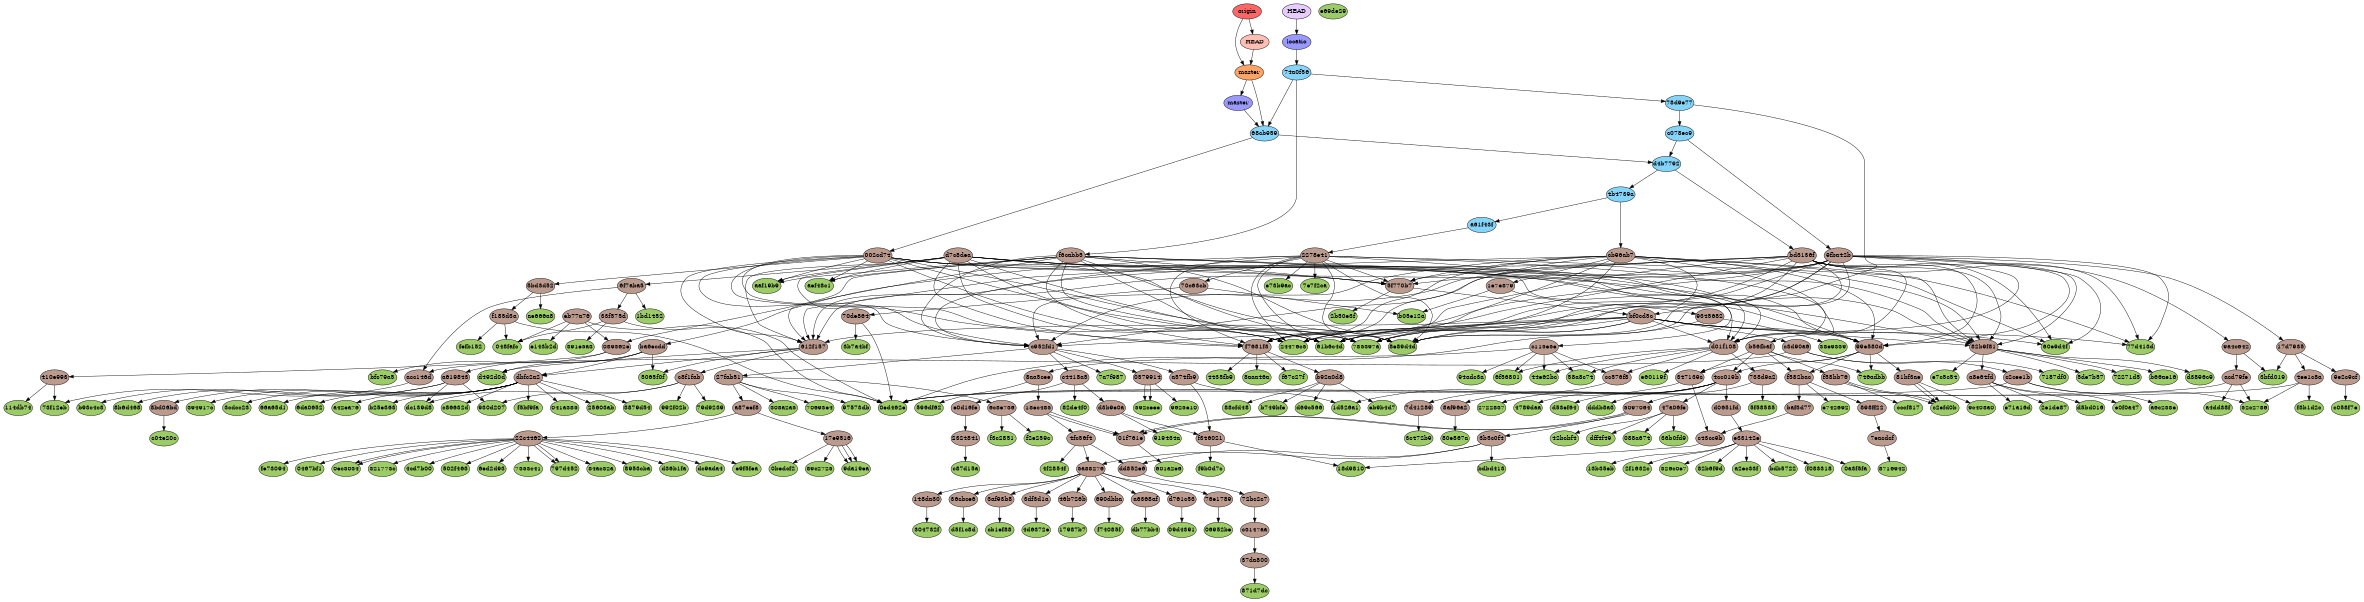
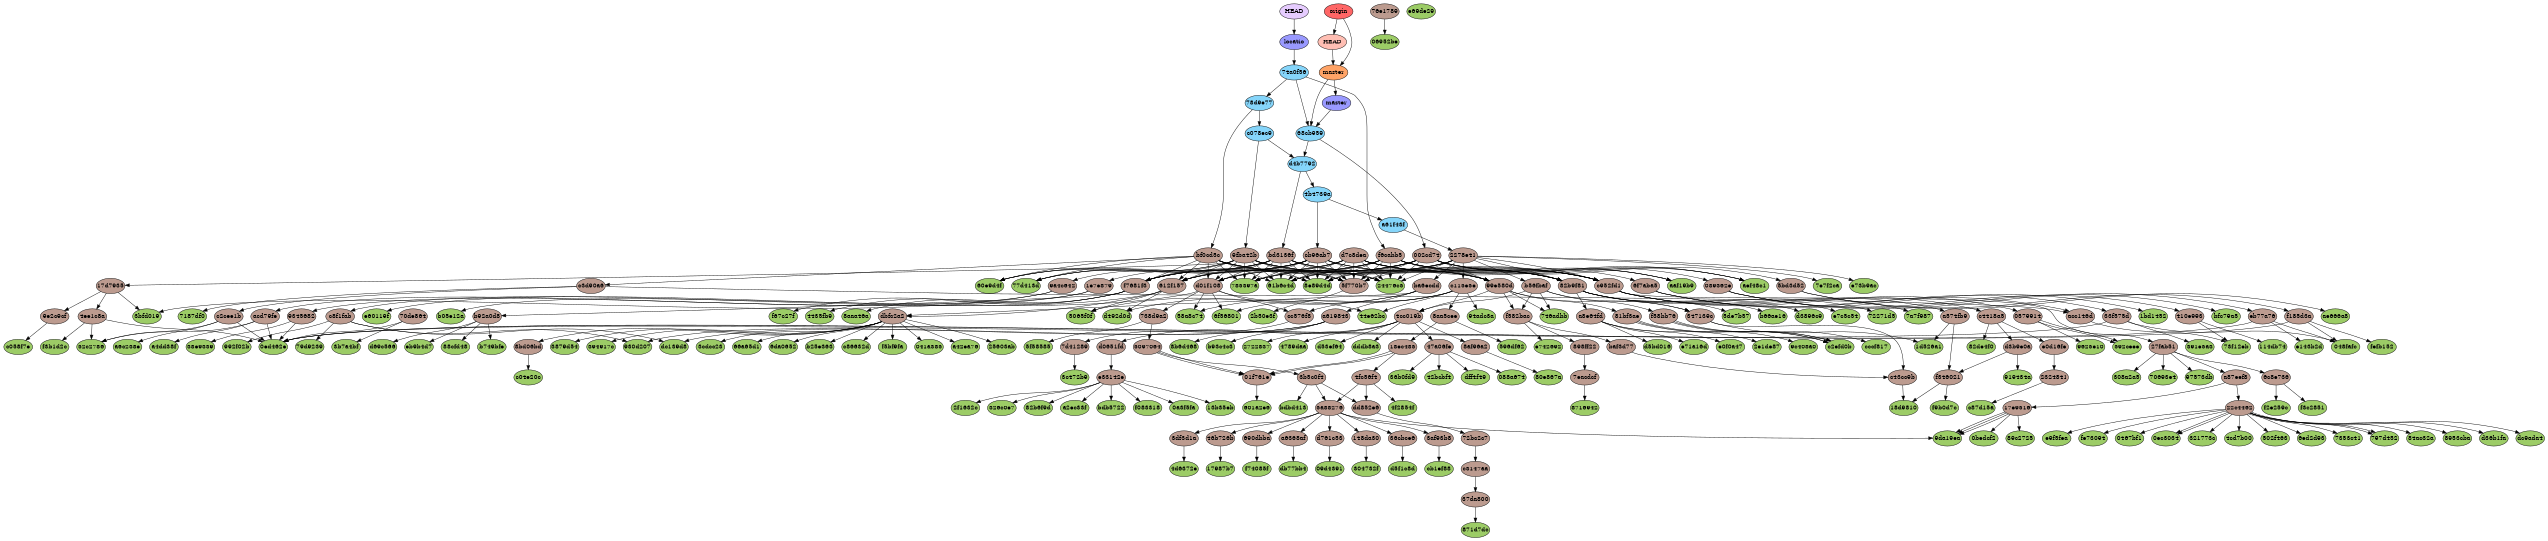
node "70c63cb": removed
edge "5f770b7" -> "bf0cd5c": reversed
edge "eb77a76" -> "089362e": reversed
edge "5a88276" -> "76e1789": now "5a88276" -> "9da19ea"
